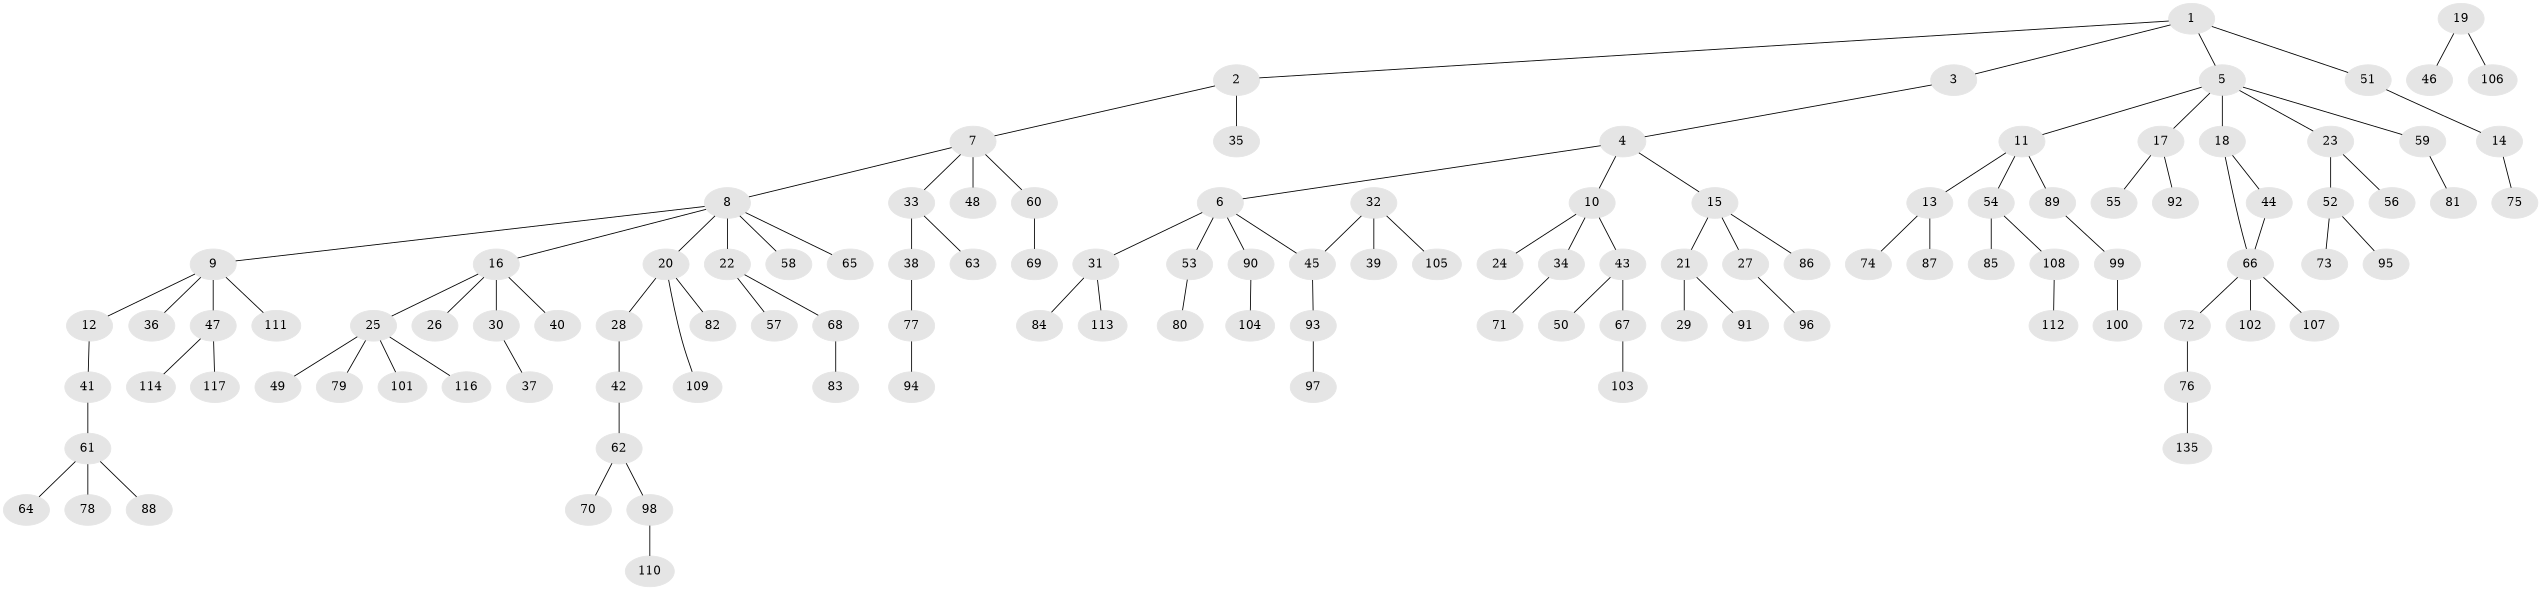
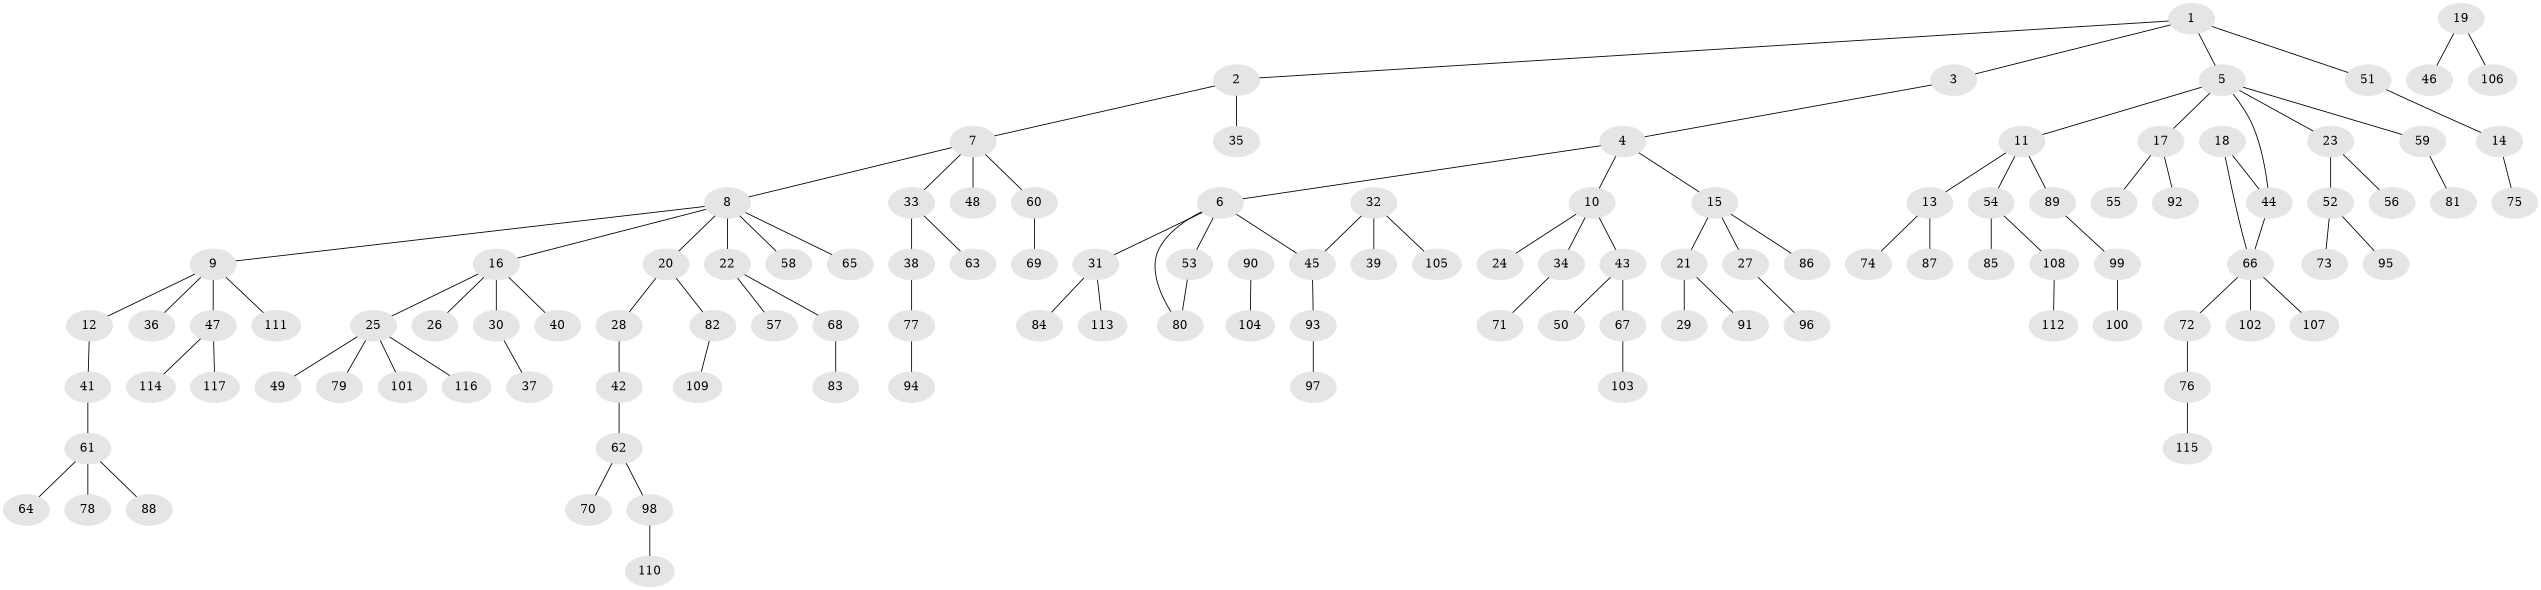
edge "5" -- "18": now "5" -- "44"
edge "6" -- "90": now "6" -- "80"
edge "20" -- "109": now "82" -- "109"
node "135": label "135" -> "115"
